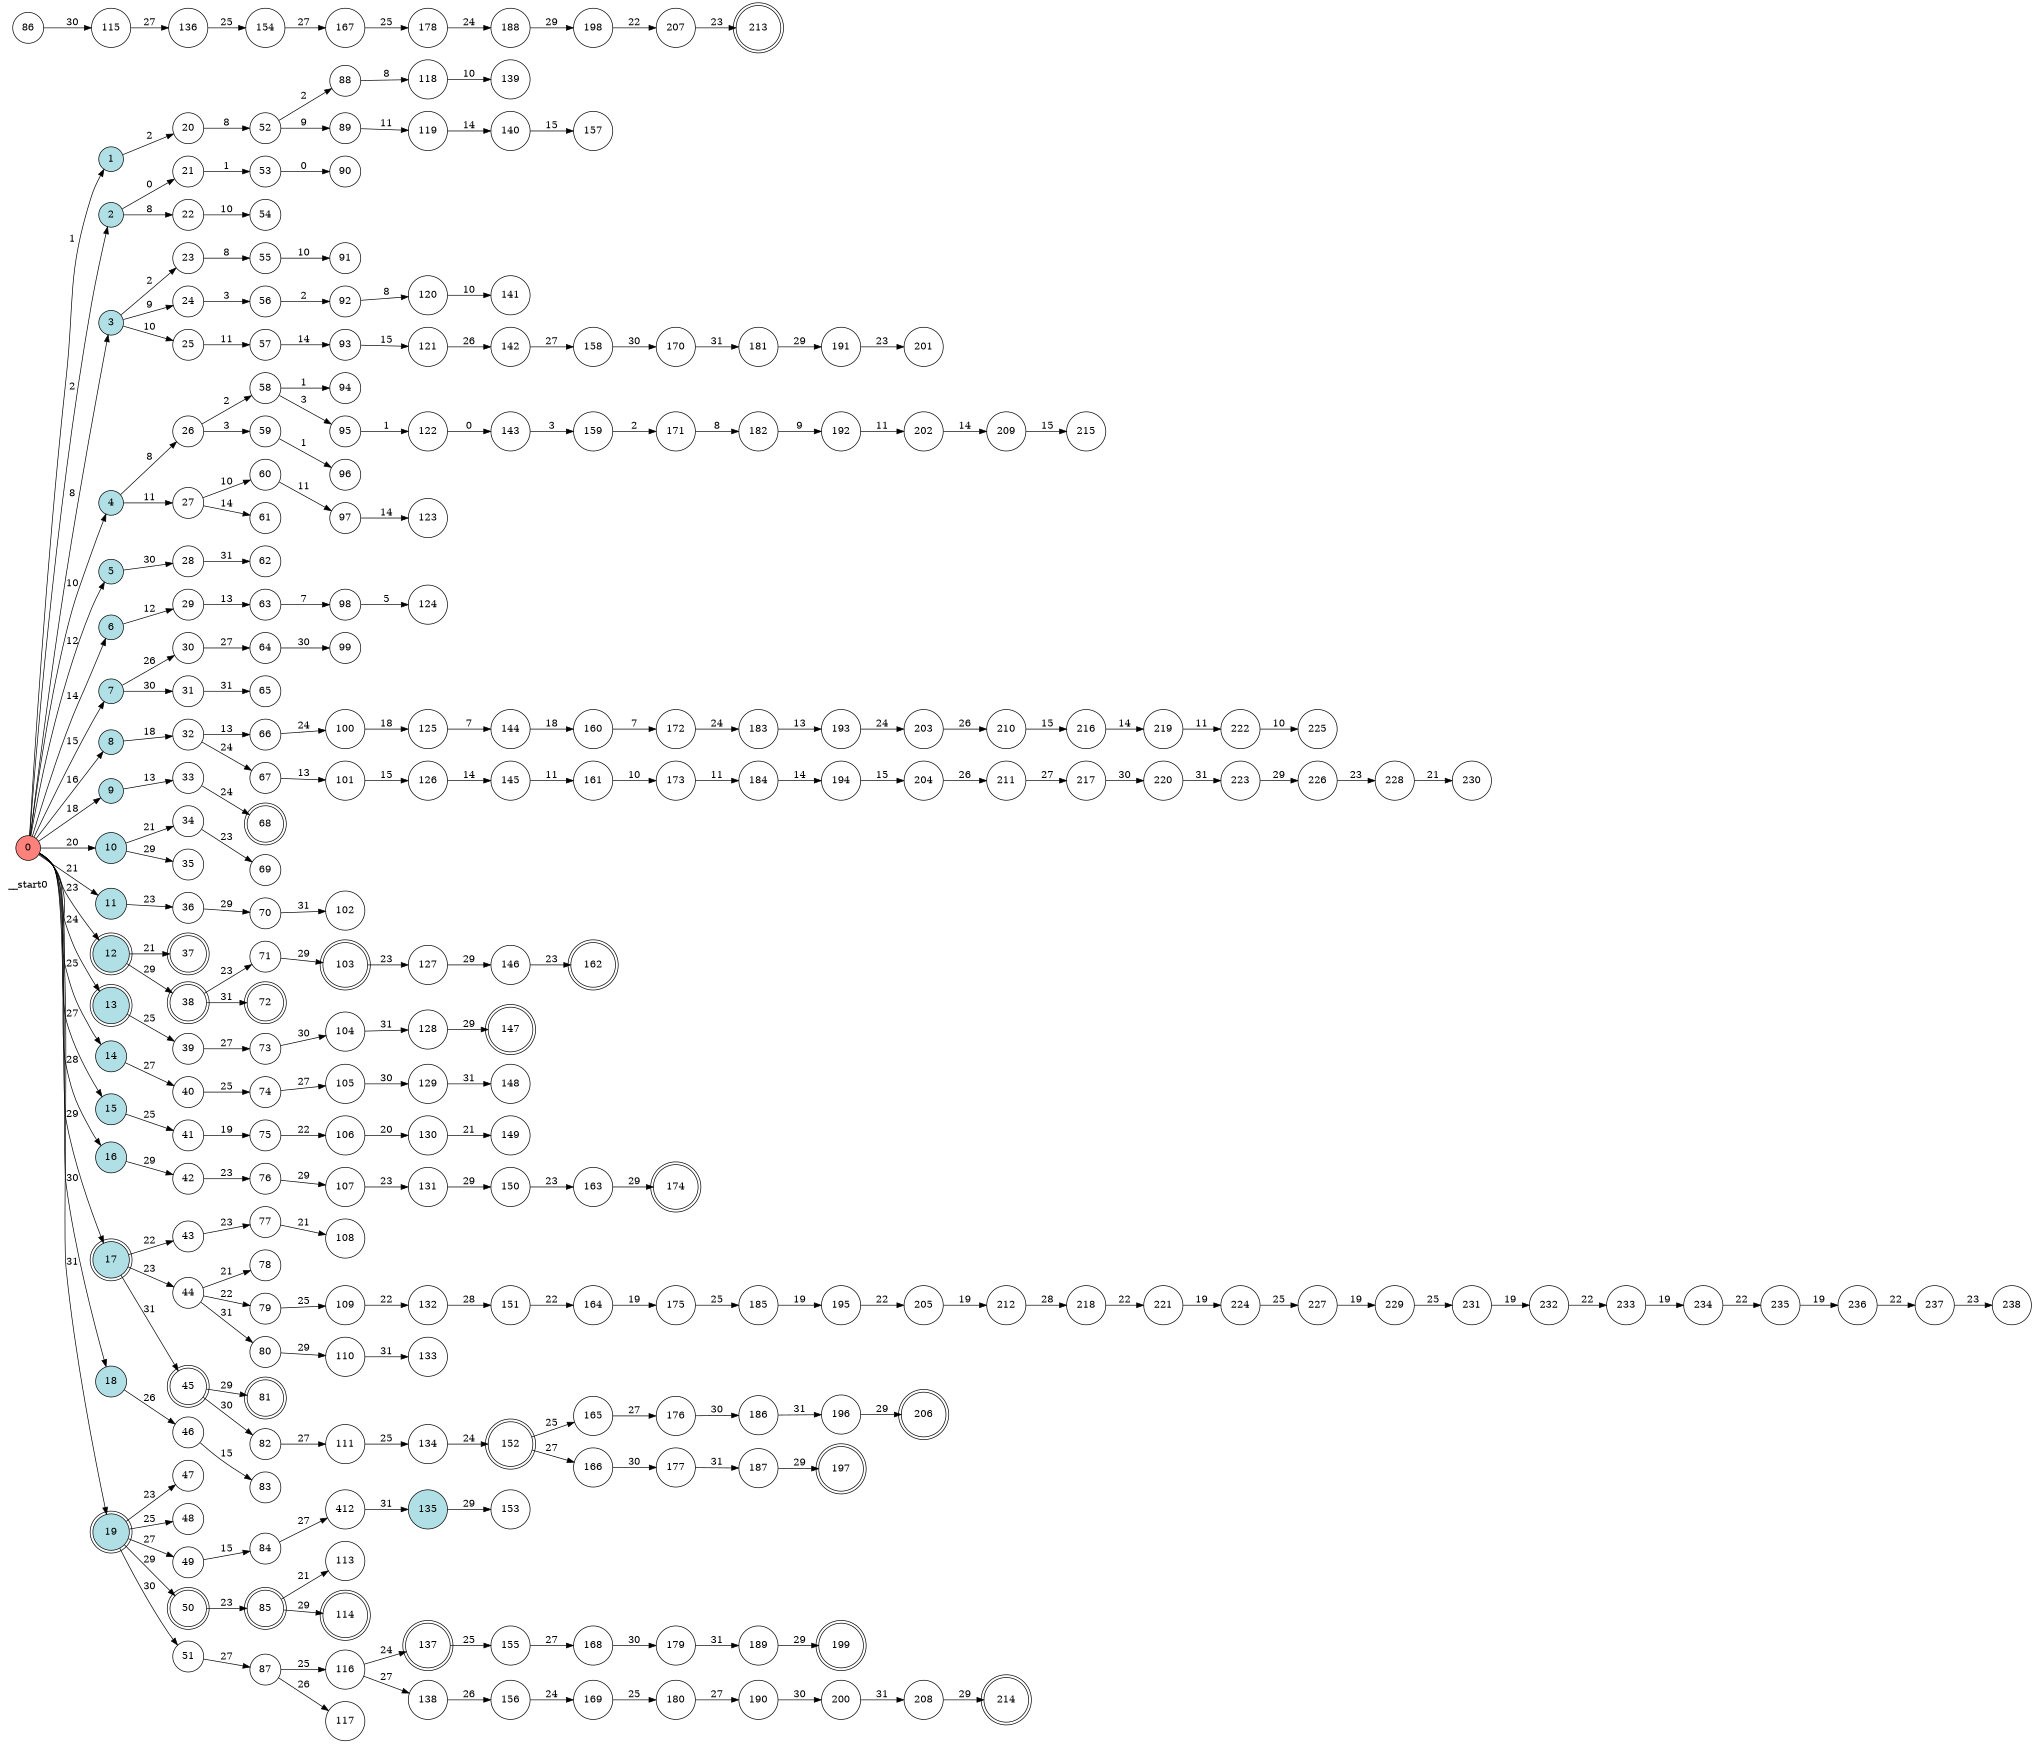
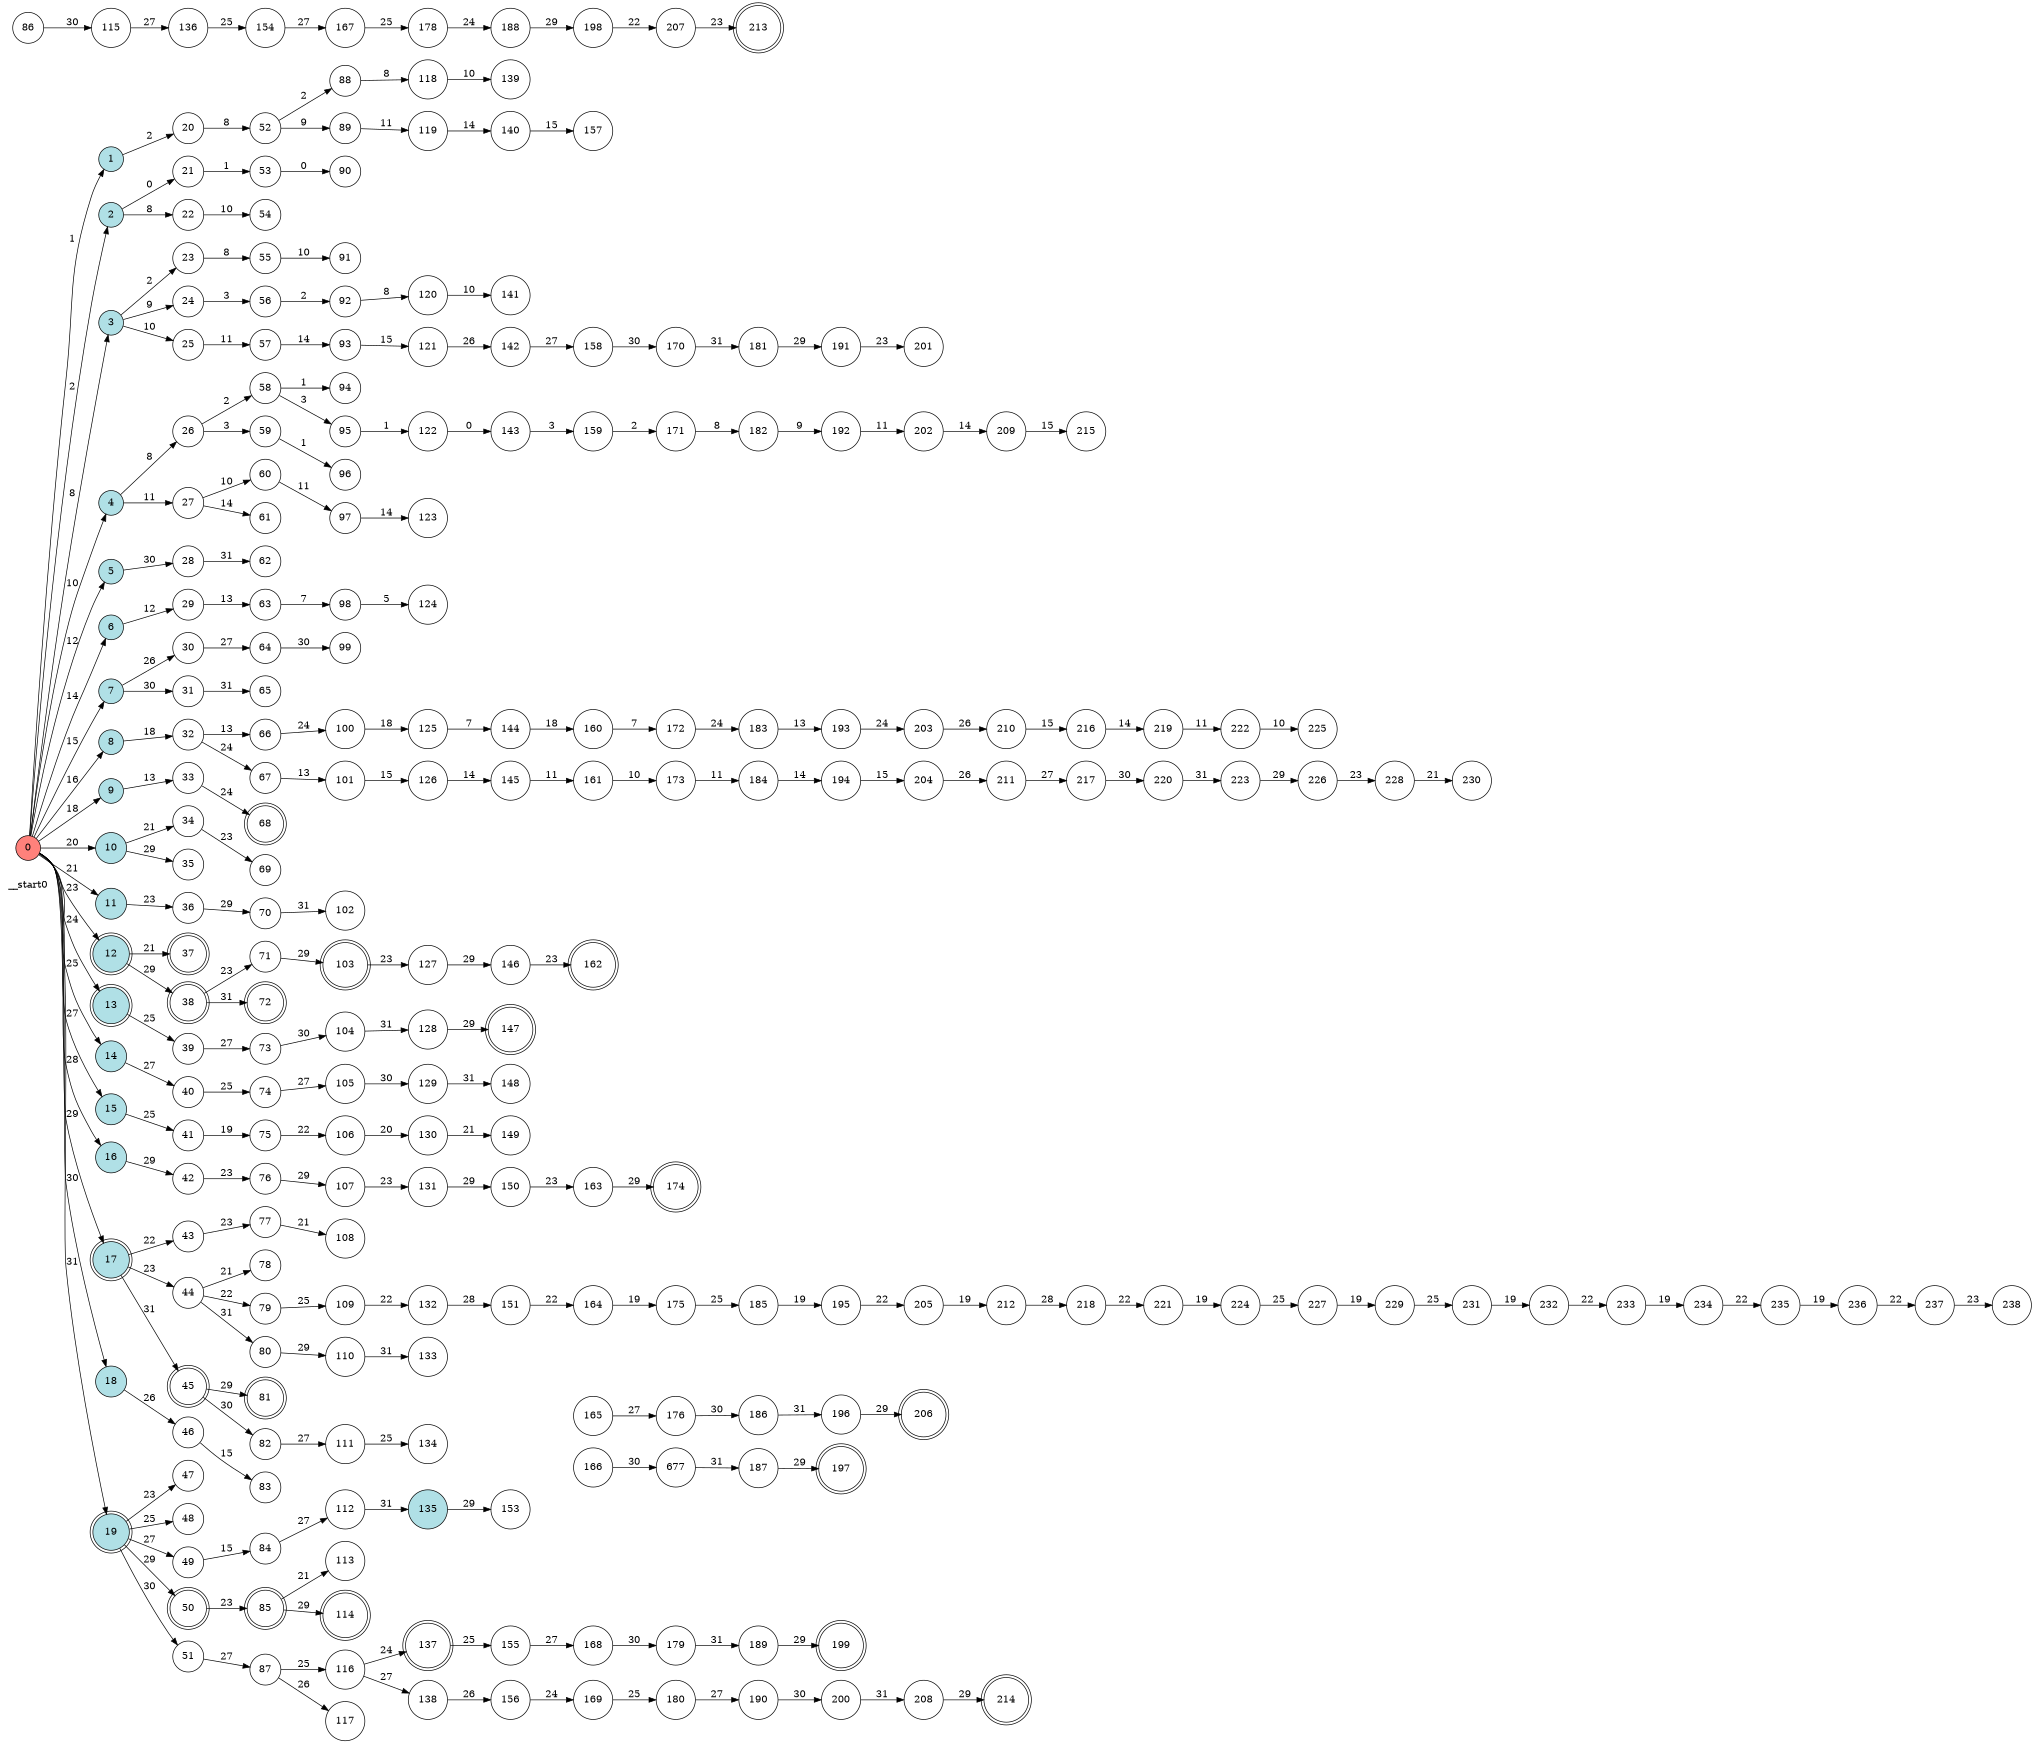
node "152": removed
node "177": label "177" -> "677"
node "412": label "412" -> "112"
